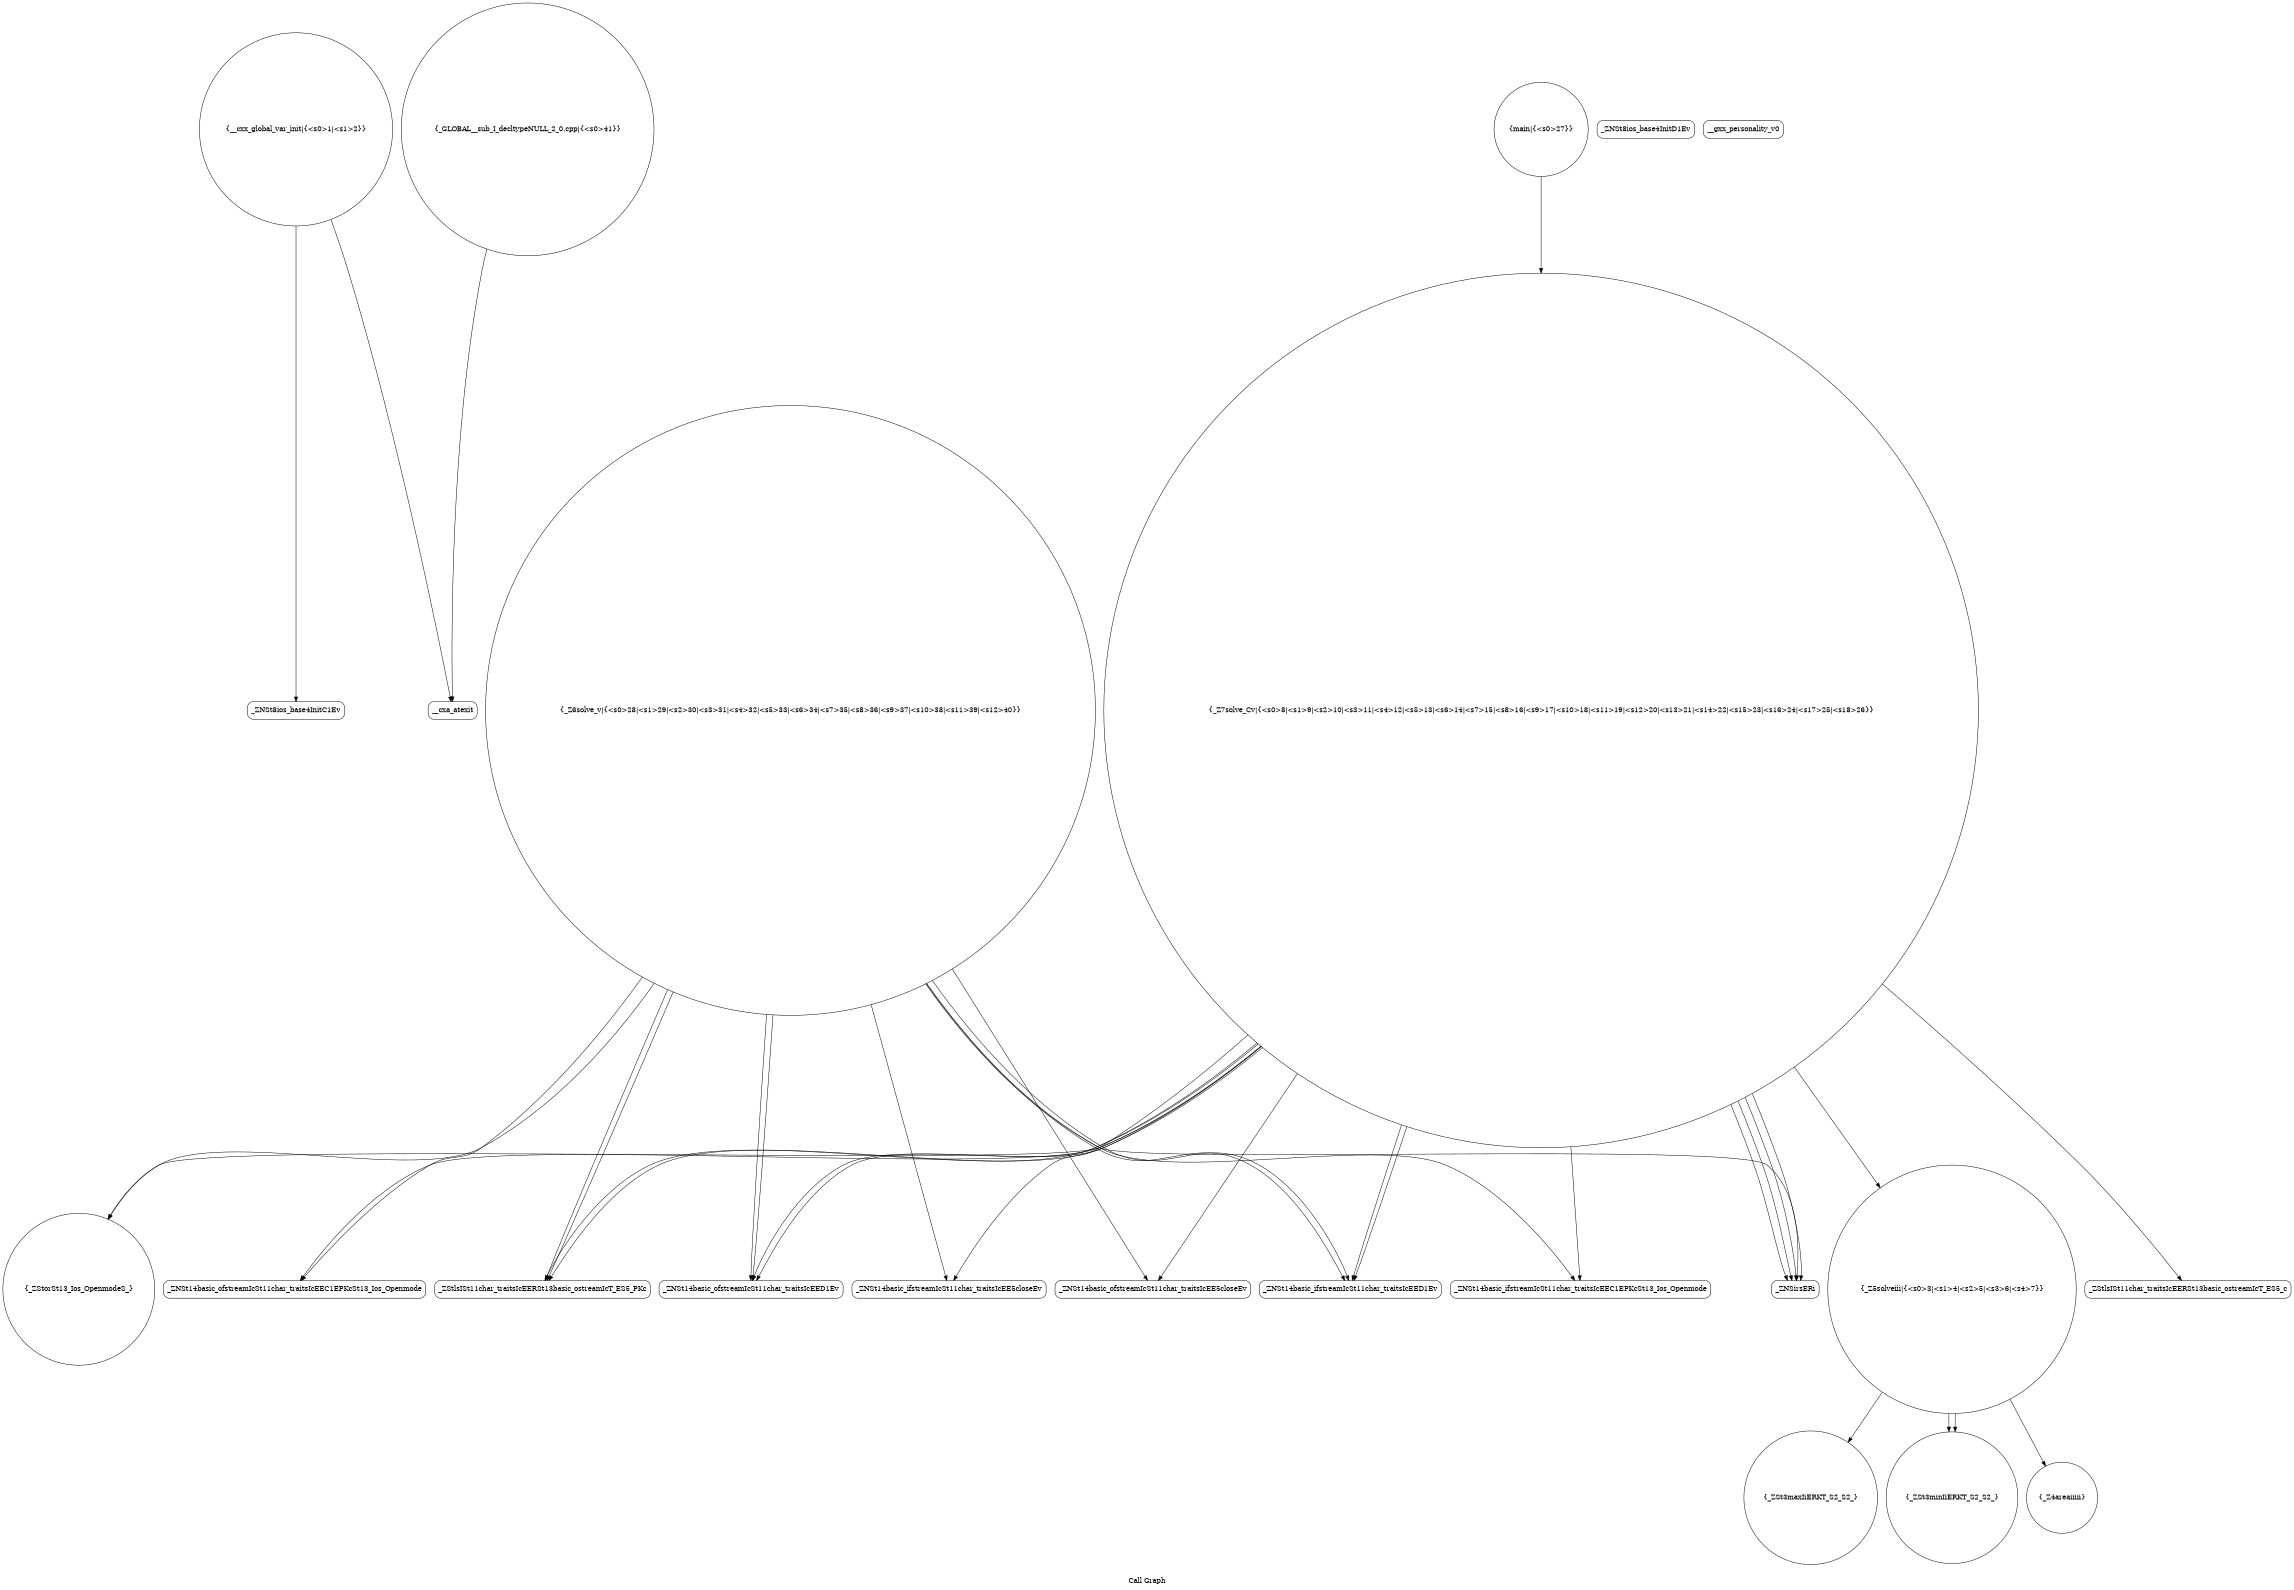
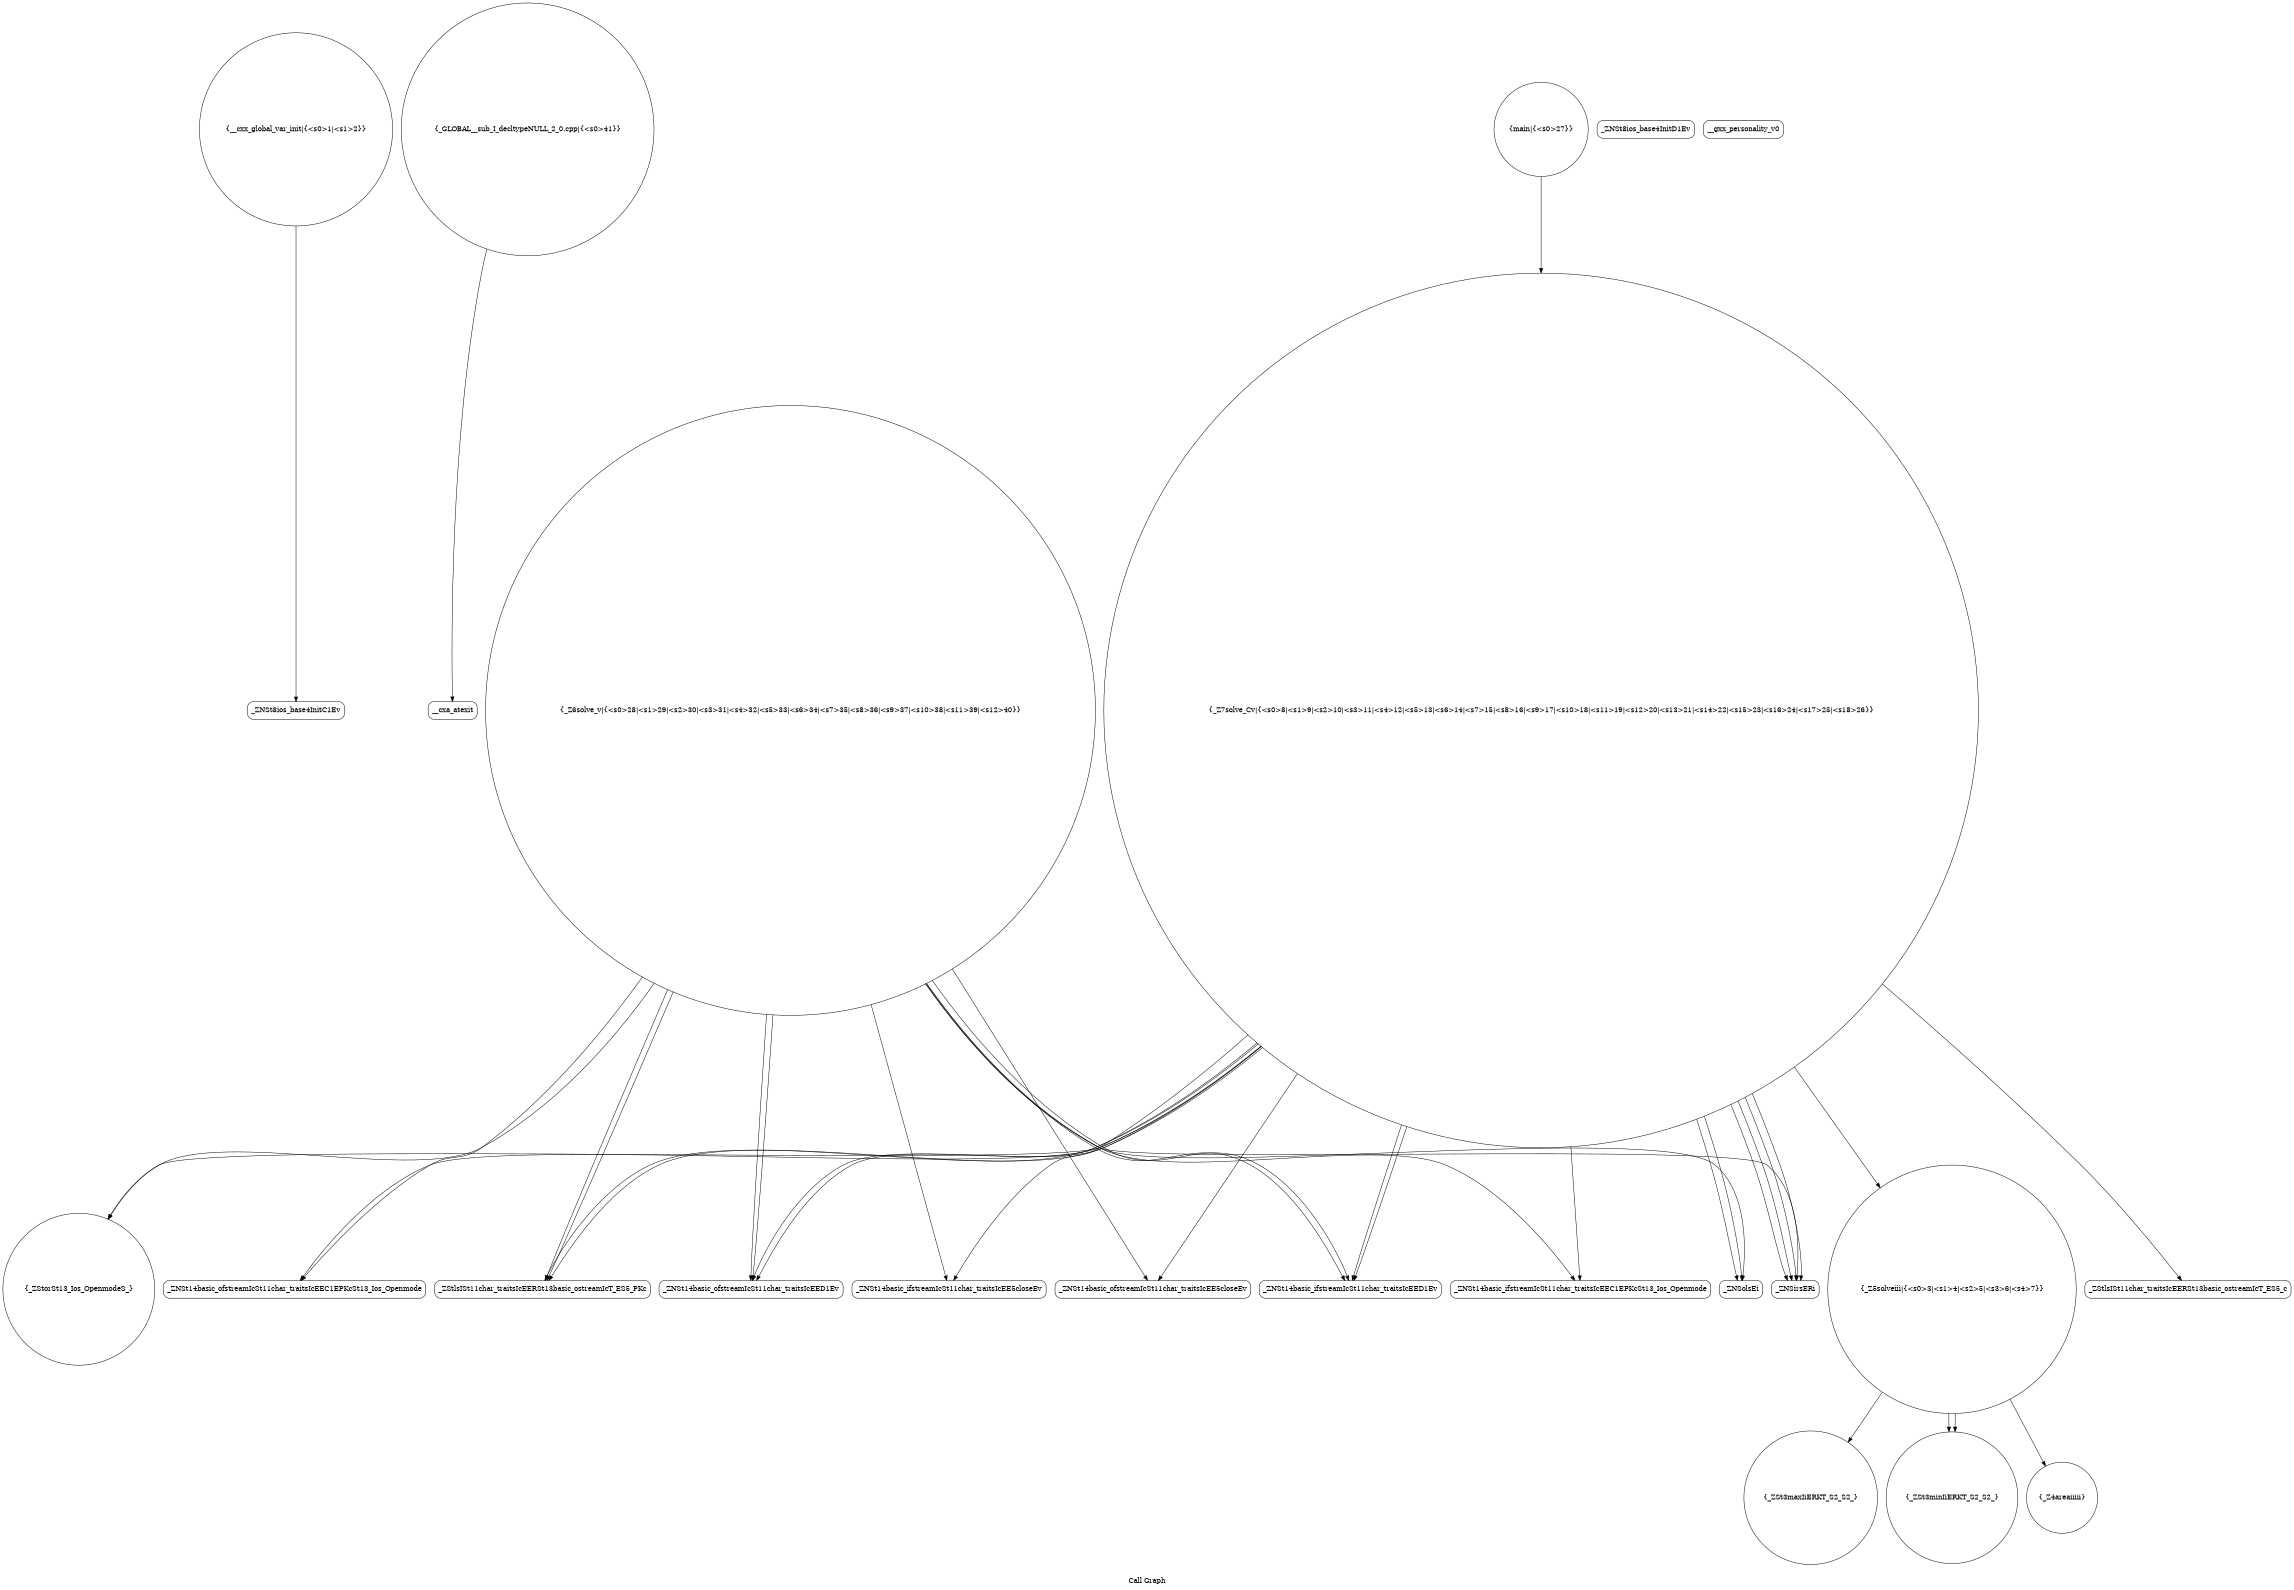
edge "{__cxx_global_var_init|{<s0>1|<s1>2}}" -> "__cxa_atexit": removed
node "_ZNSolsEi": added
